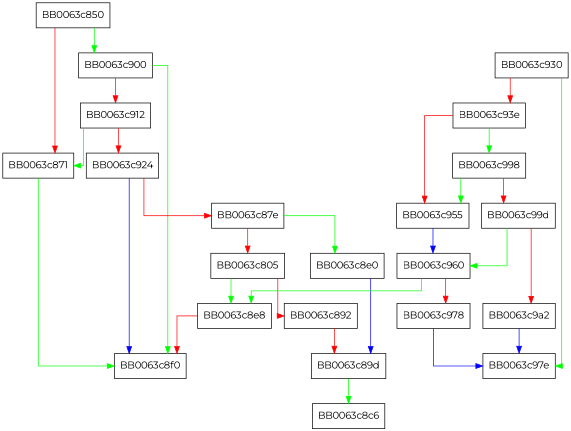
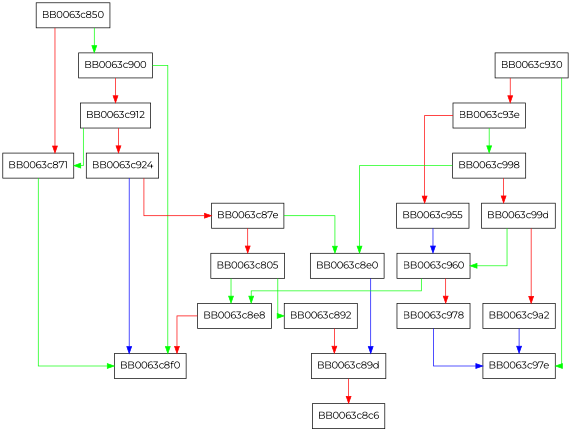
edge "BB0063c998" -> "BB0063c955": now "BB0063c998" -> "BB0063c8e0"
edge "BB0063c805" -> "BB0063c892": color red -> green
edge "BB0063c89d" -> "BB0063c8c6": color green -> red
